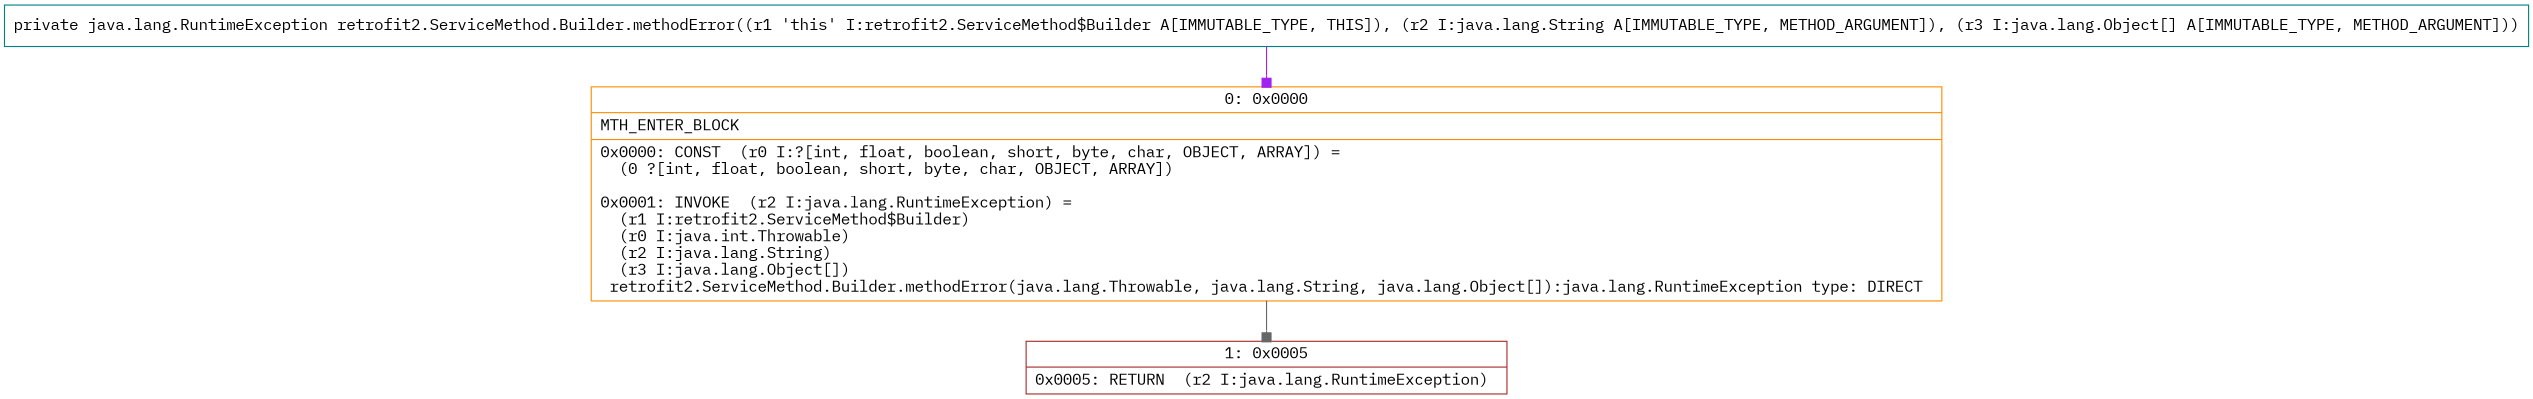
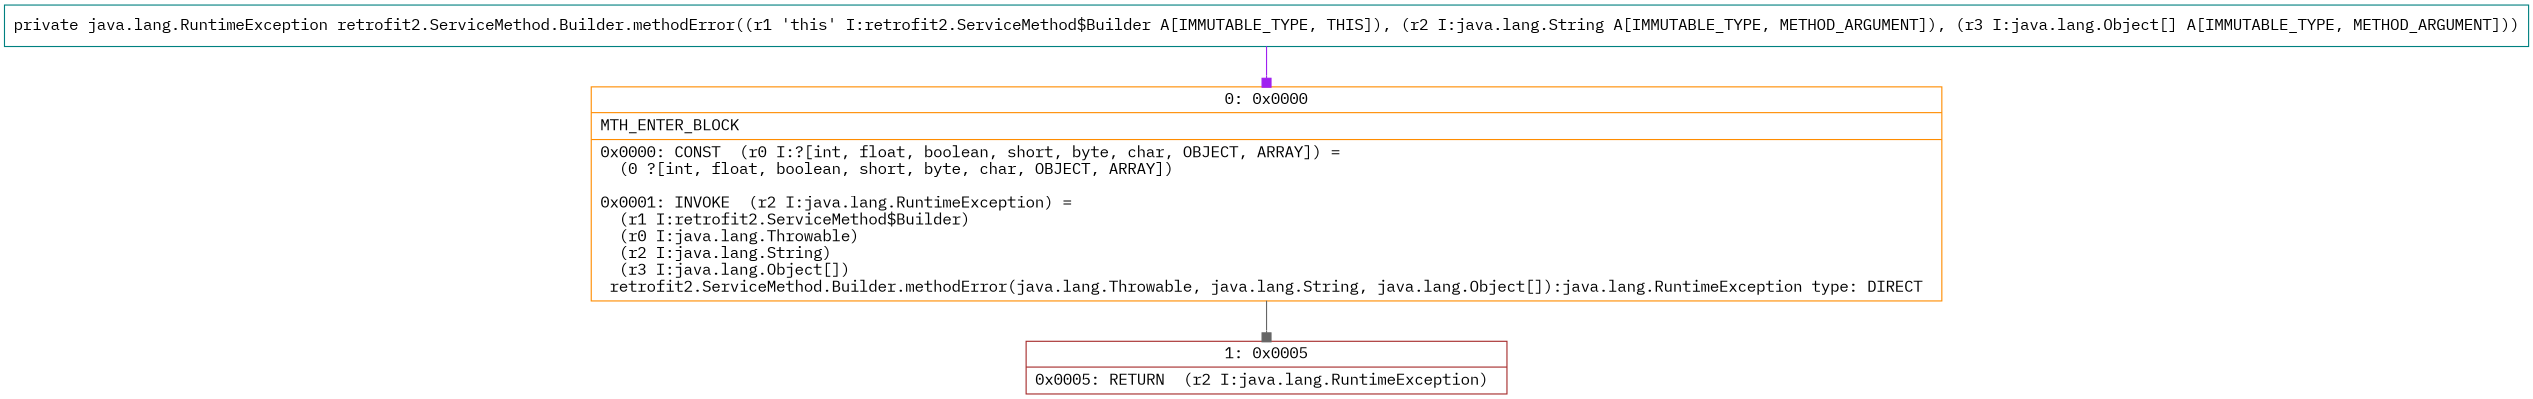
node "0: 0x0000": text "(r0 I:java.int.Throwable)" -> "(r0 I:java.lang.Throwable)"
